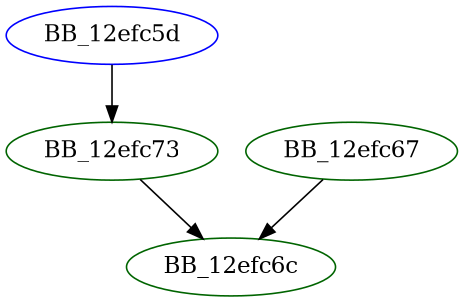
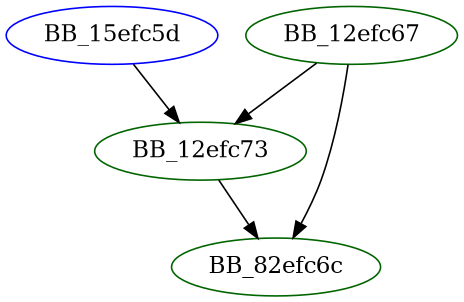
node "BB_12efc5d": label "BB_12efc5d" -> "BB_15efc5d"
edge "BB_12efc67" -> "BB_12efc73": added
node "BB_12efc6c": label "BB_12efc6c" -> "BB_82efc6c"
